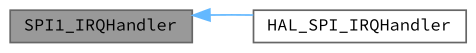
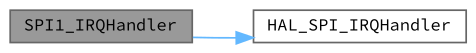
edge "HAL_SPI_IRQHandler" -> "SPI1_IRQHandler": reversed
